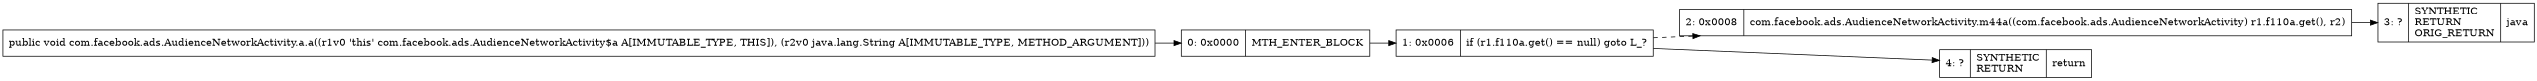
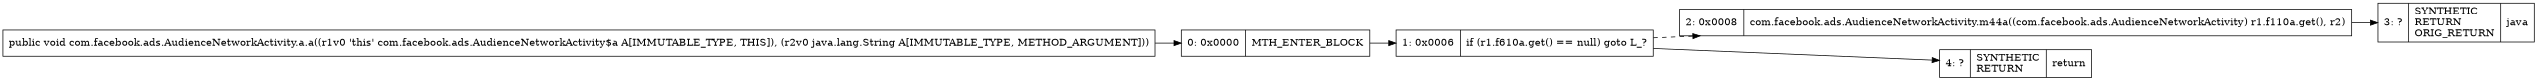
node "1: 0x0006": text "if (r1.f110a.get() == null) goto L_?" -> "if (r1.f610a.get() == null) goto L_?"
